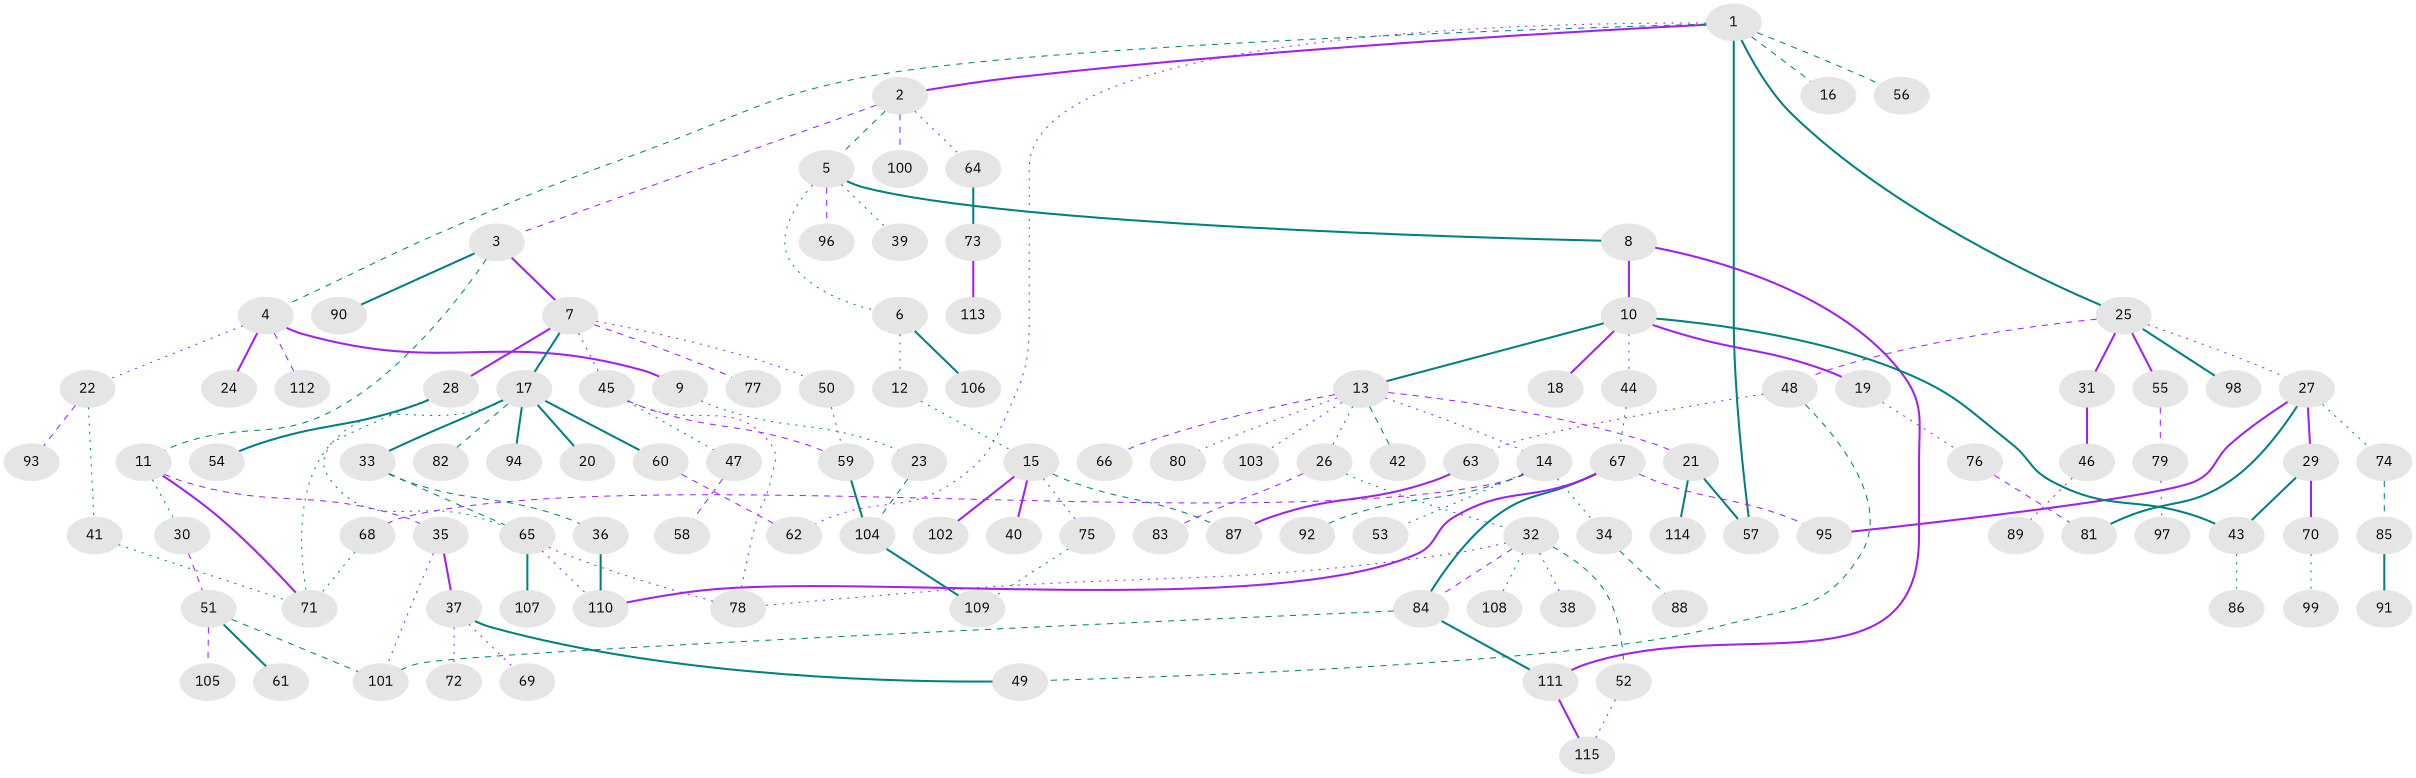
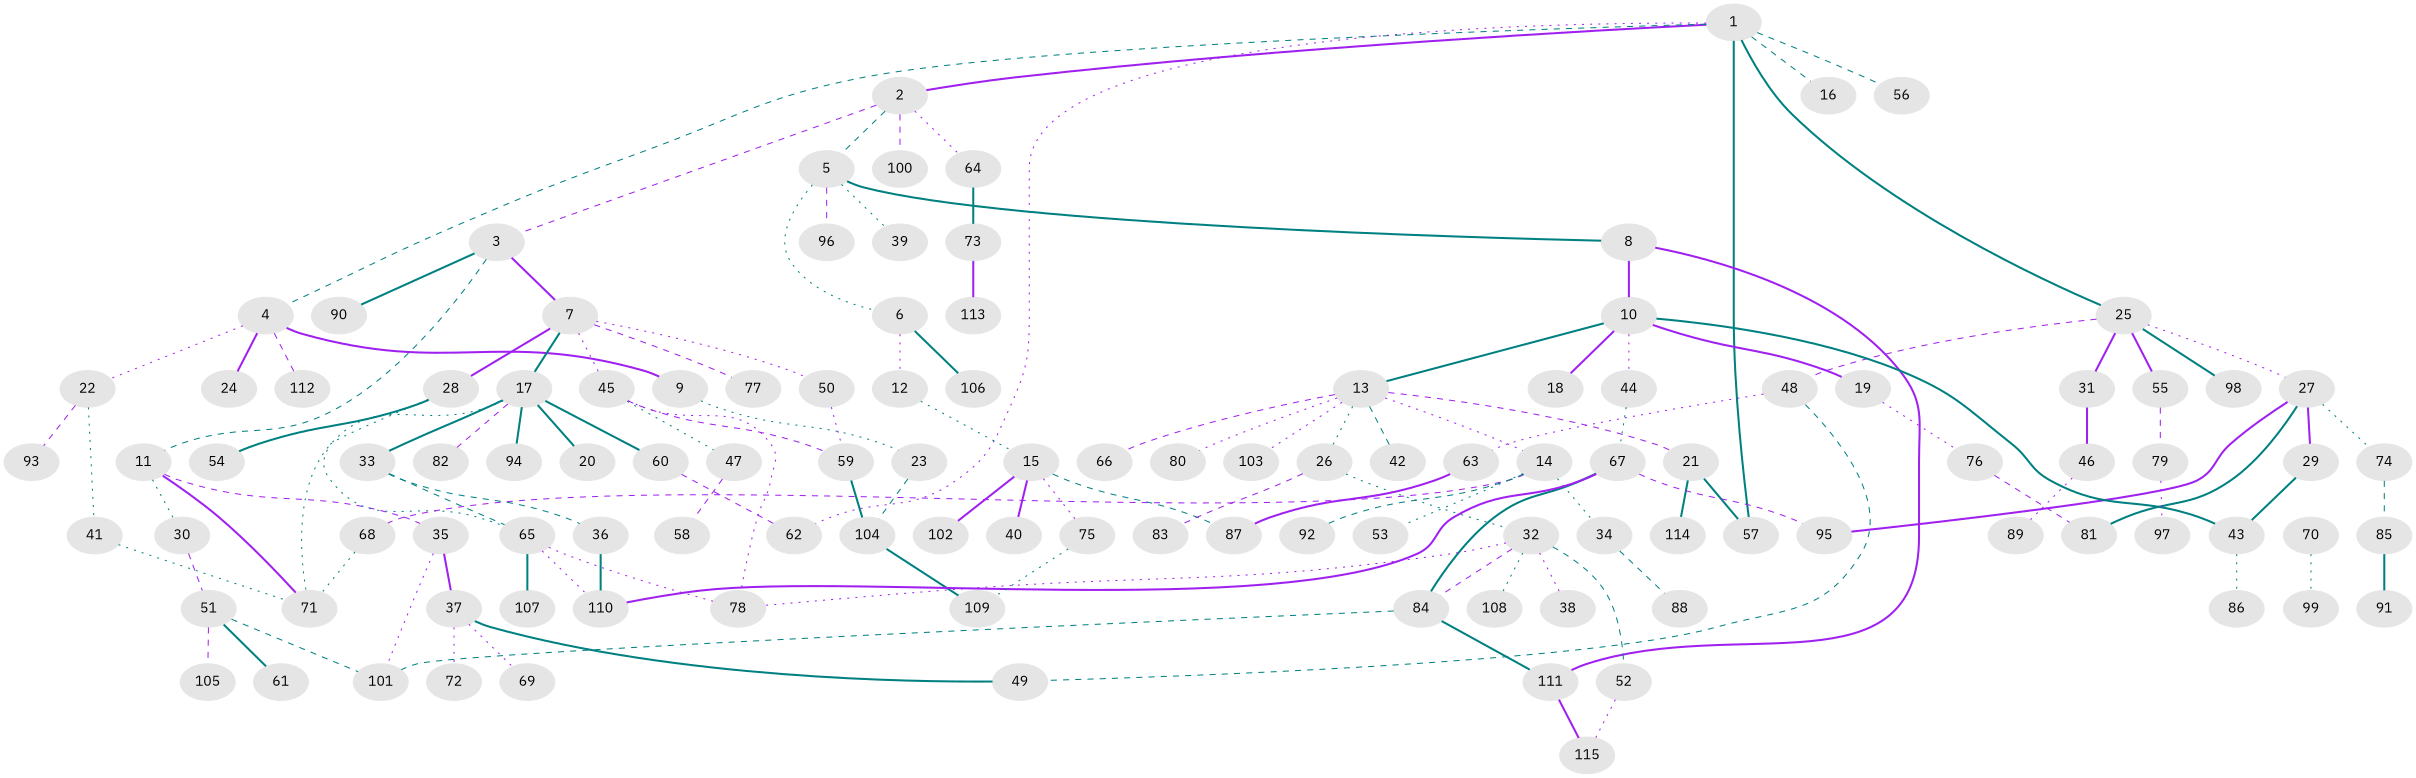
edge "17" -- "82": color teal -> purple
edge "29" -- "70": removed
